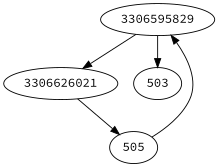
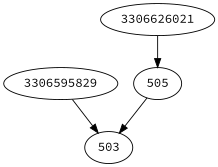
edge "3306595829" -> "3306626021": removed
edge "505" -> "3306595829": now "505" -> "503"
